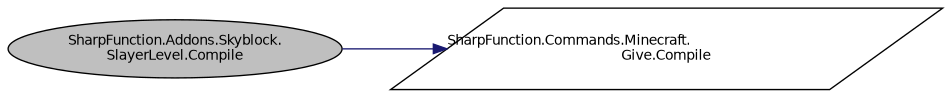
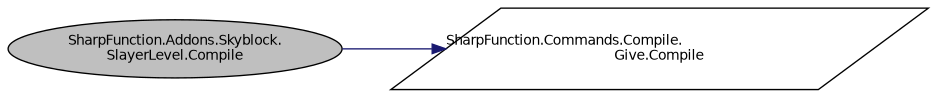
node "SharpFunction.Commands.Minecraft. Give.Compile": label "SharpFunction.Commands.Minecraft. Give.Compile" -> "SharpFunction.Commands.Compile. Give.Compile"
